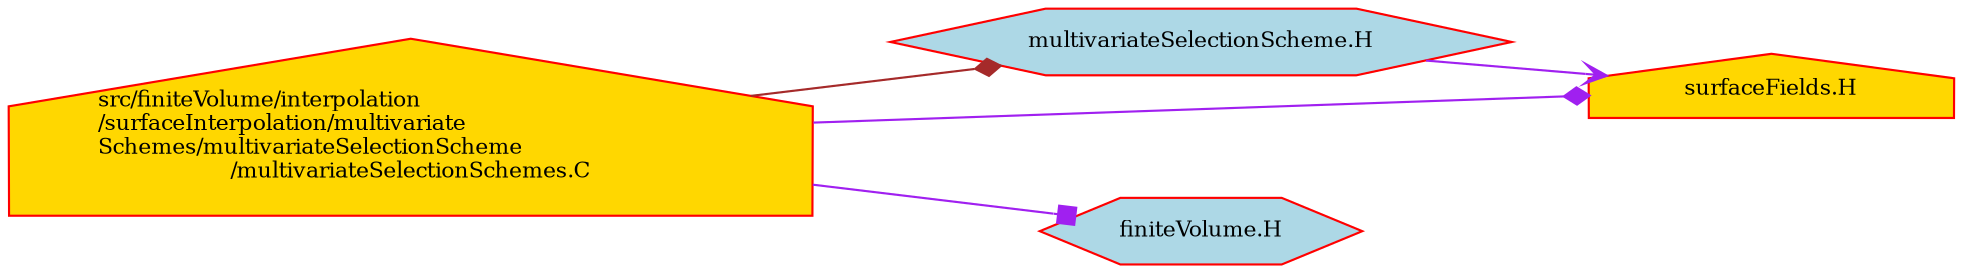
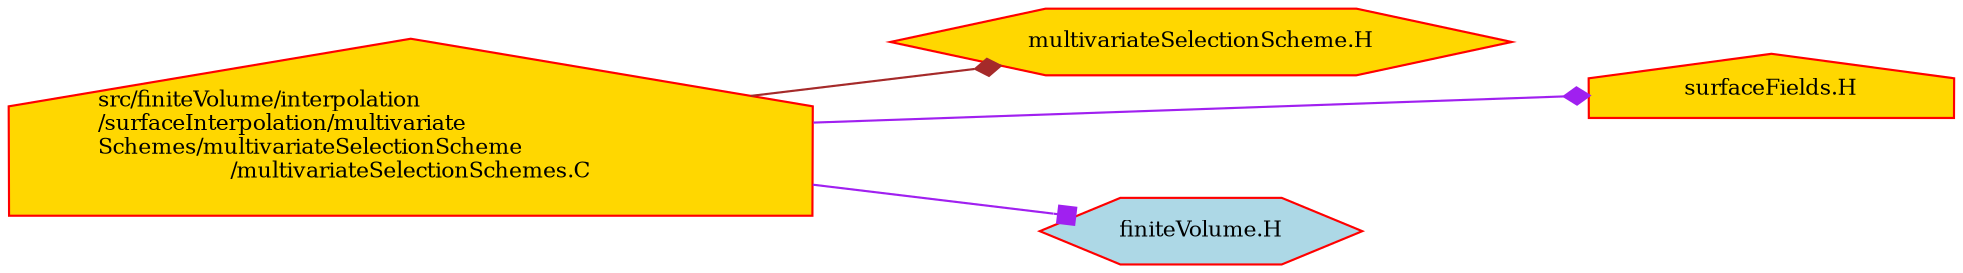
node "multivariateSelectionScheme.H": fillcolor lightblue -> gold
edge "multivariateSelectionScheme.H" -> "surfaceFields.H": removed
